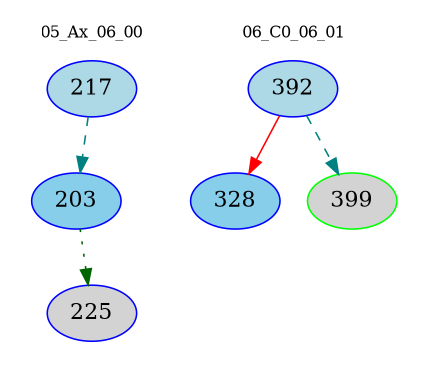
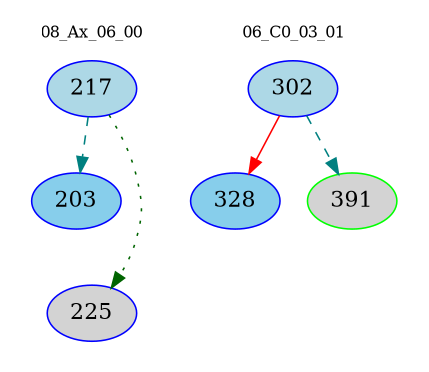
cluster "05_Ax_06_00": label "05_Ax_06_00" -> "08_Ax_06_00"
cluster "06_C0_06_01": label "06_C0_06_01" -> "06_C0_03_01"
node "392": label "392" -> "302"
node "399": label "399" -> "391"
edge "203" -> "225": now "217" -> "225"
